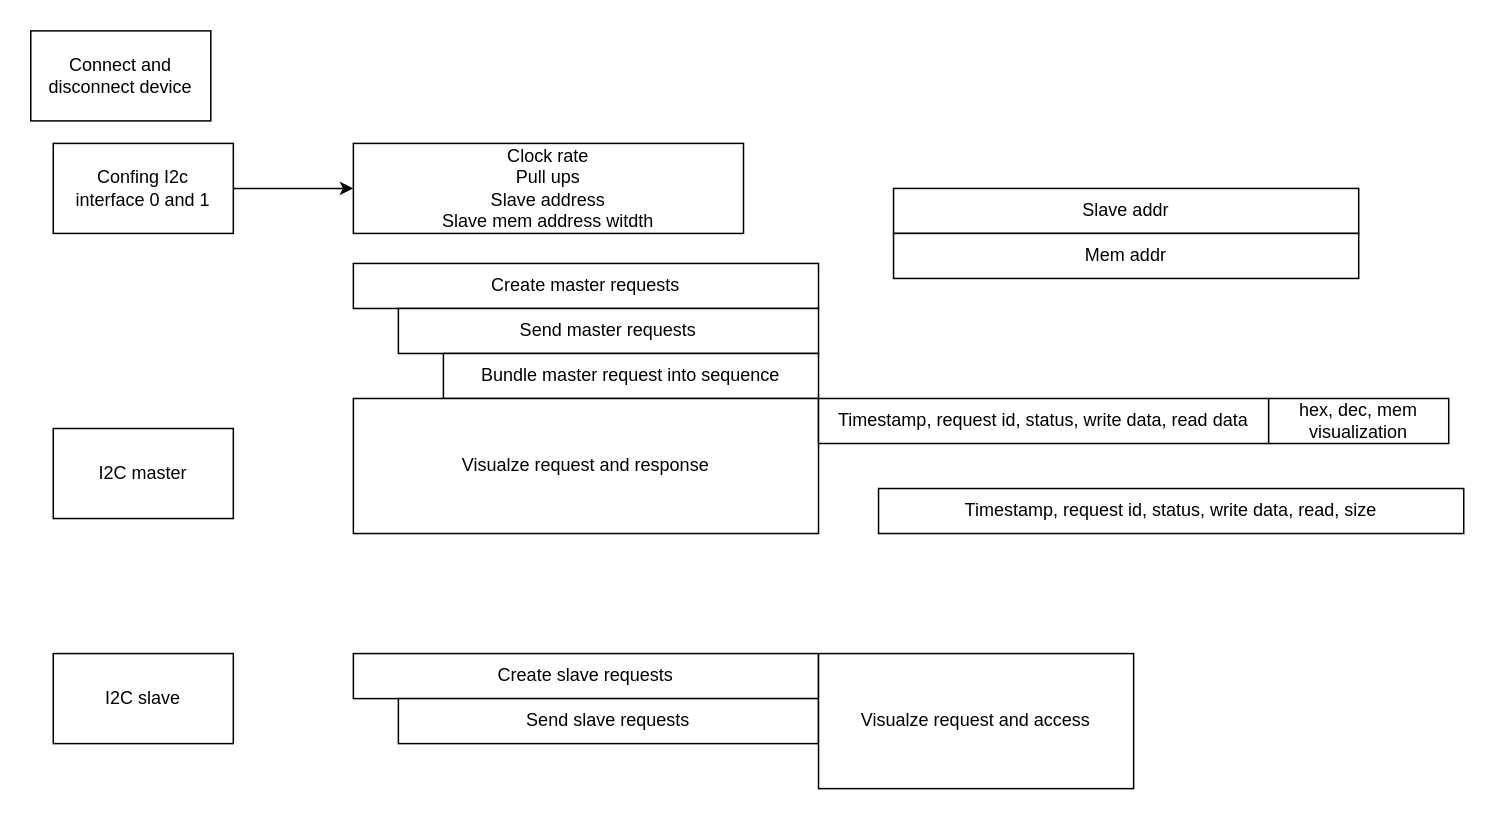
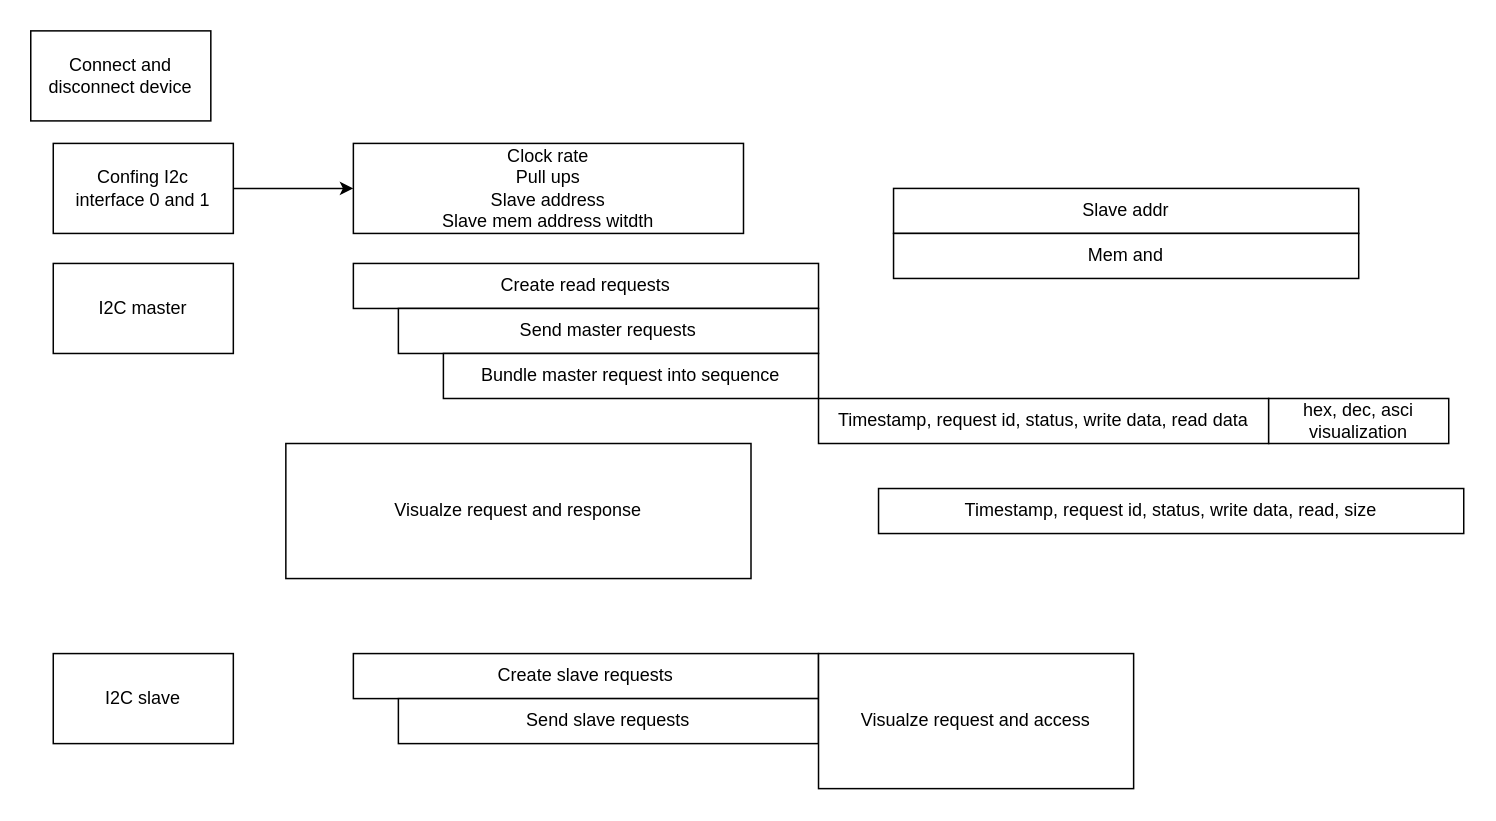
node "Mem addr": label "Mem addr" -> "Mem and"
node "Create master requests": label "Create master requests" -> "Create read requests"
node "hex, dec, mem visualization": label "hex, dec, mem visualization" -> "hex, dec, asci visualization"
node "Visualze request and response": moved (586, 466) -> (518, 511)
node "I2C master": moved (143, 473) -> (143, 308)
